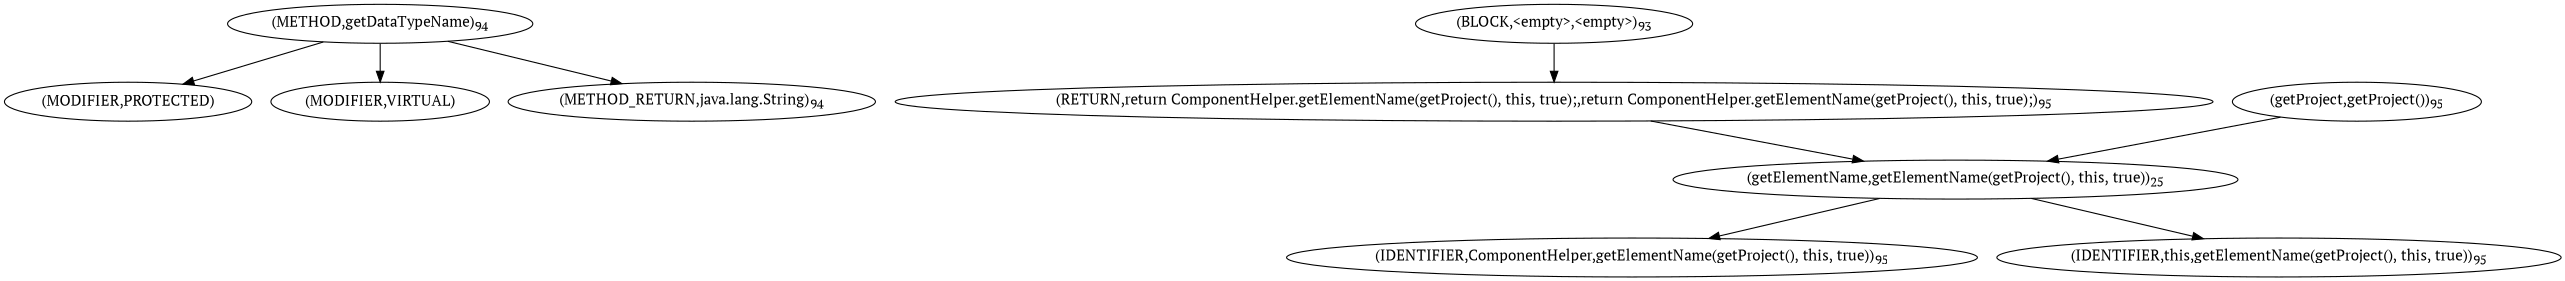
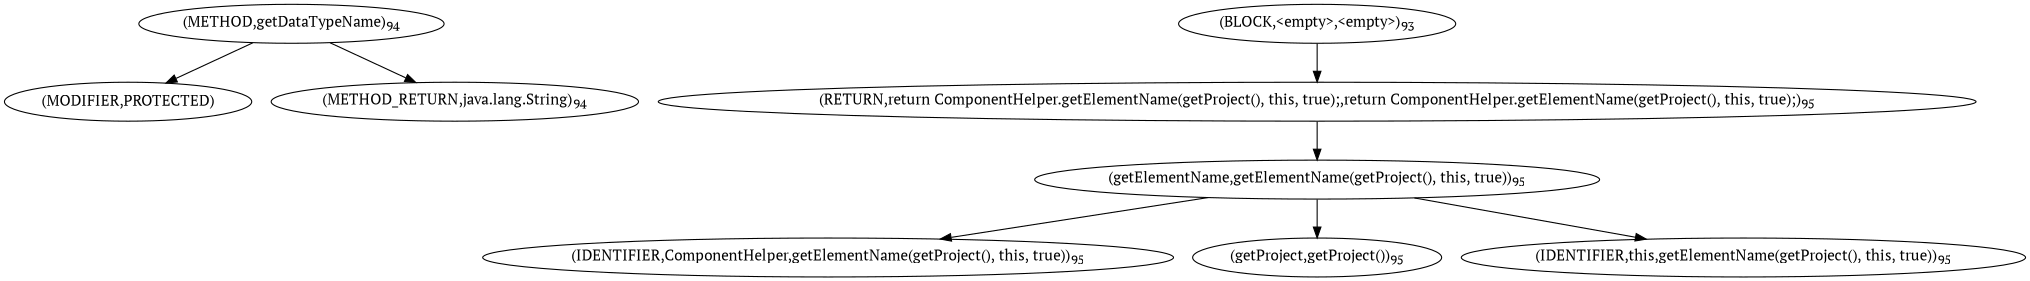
node "(MODIFIER,VIRTUAL)": removed
edge "(getProject,getProject())" -> "(getElementName,getElementName(getProject(), this, true))": reversed
node "(getElementName,getElementName(getProject(), this, true))": text "25" -> "95"
